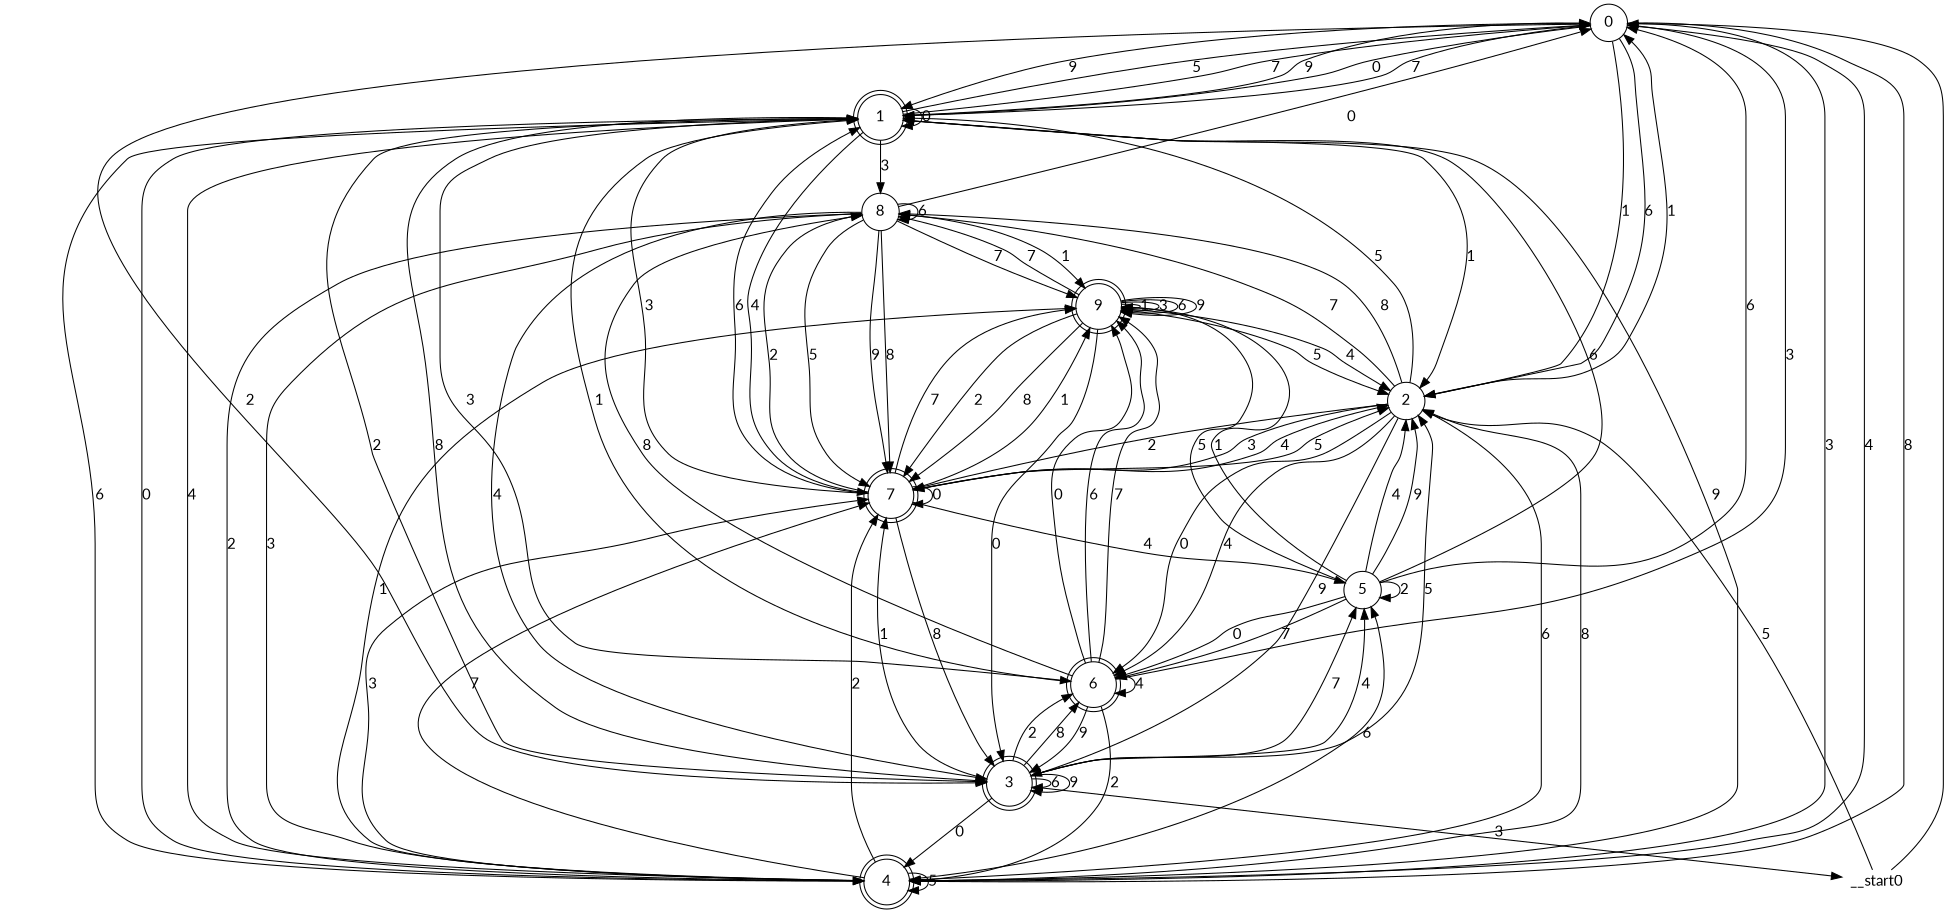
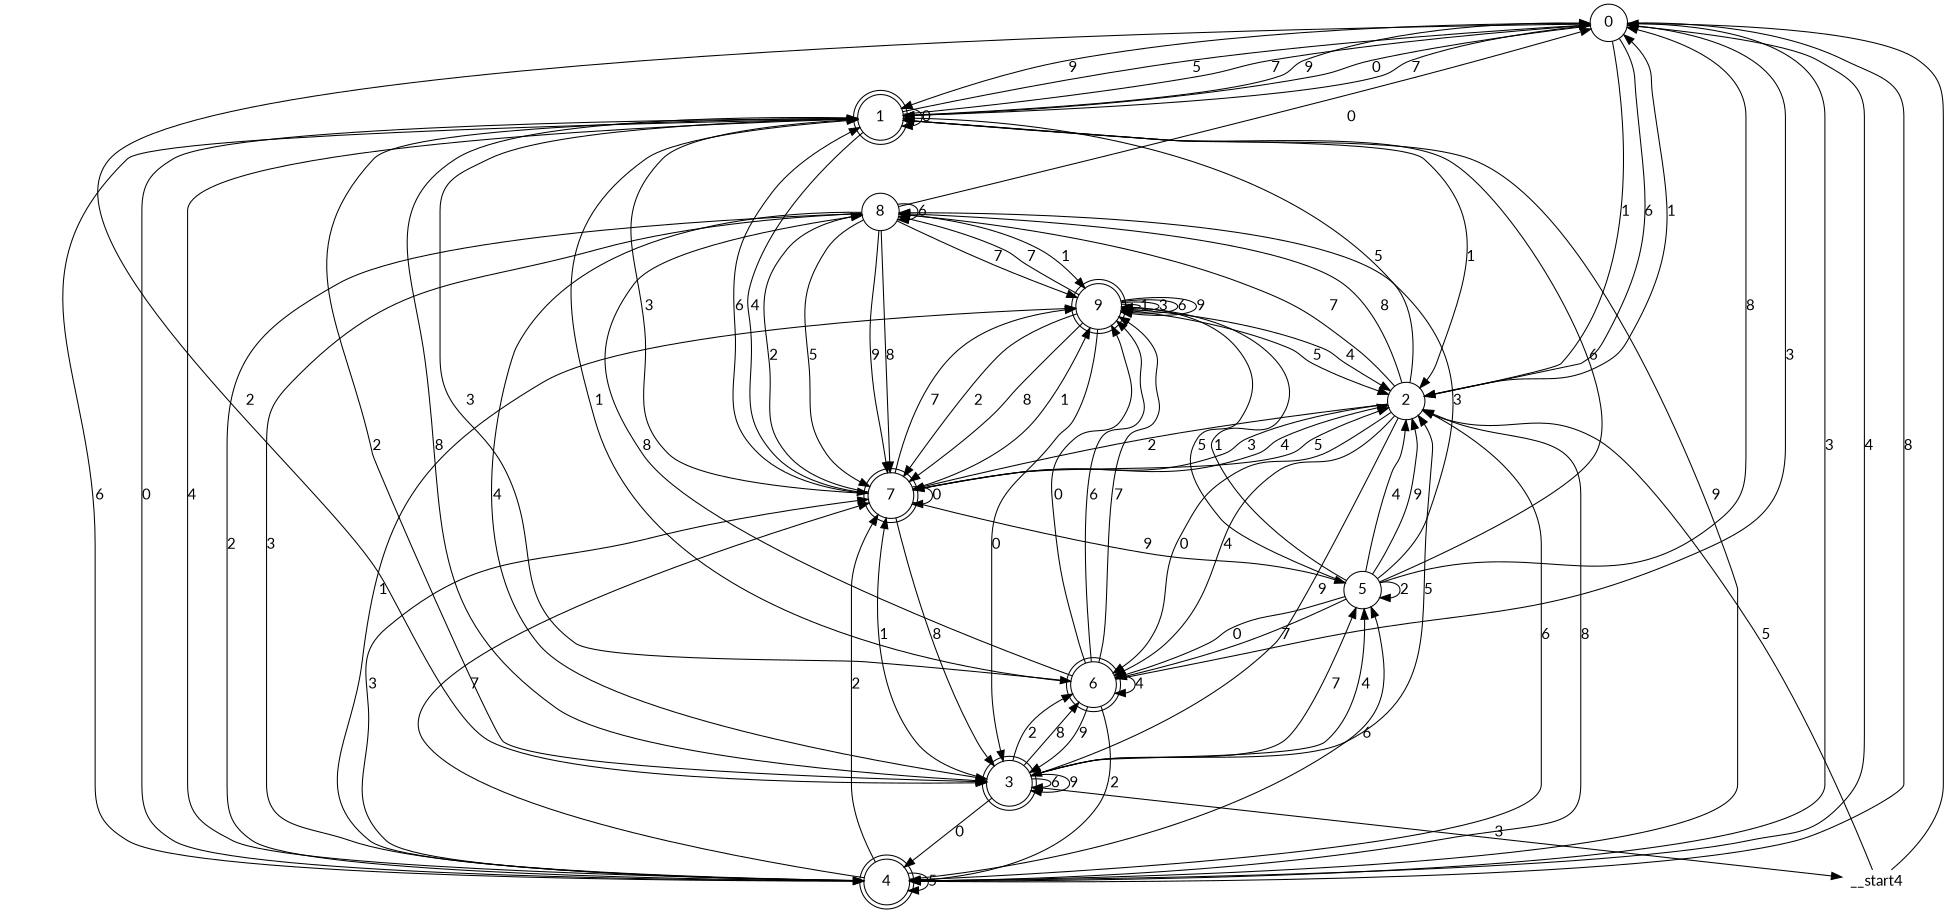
edge "1" -> "8": now "5" -> "8"
edge "5" -> "0": label "6" -> "8"
edge "7" -> "5": label "4" -> "9"
node "__start0": label "__start0" -> "__start4"
